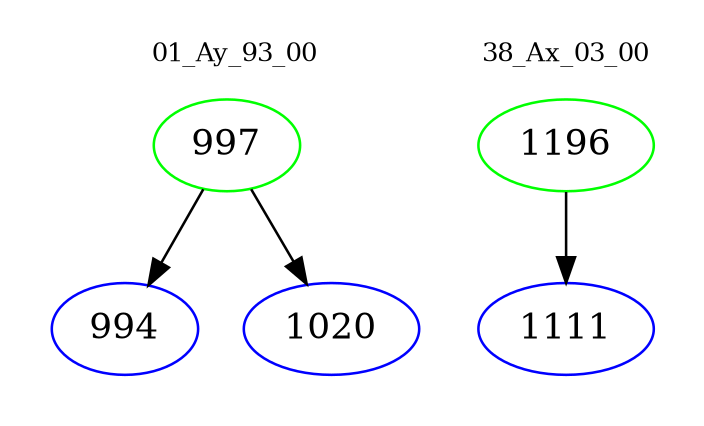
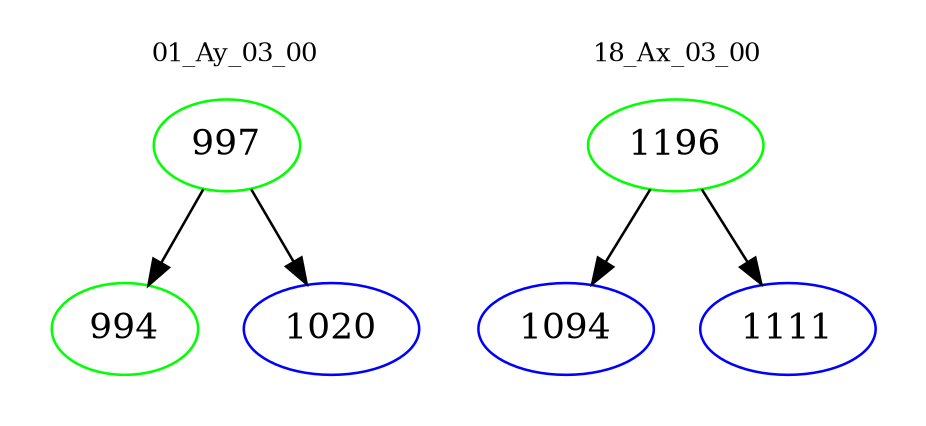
cluster "01_Ay_93_00": label "01_Ay_93_00" -> "01_Ay_03_00"
cluster "38_Ax_03_00": label "38_Ax_03_00" -> "18_Ax_03_00"
node "994": color blue -> green
node "1094": added
